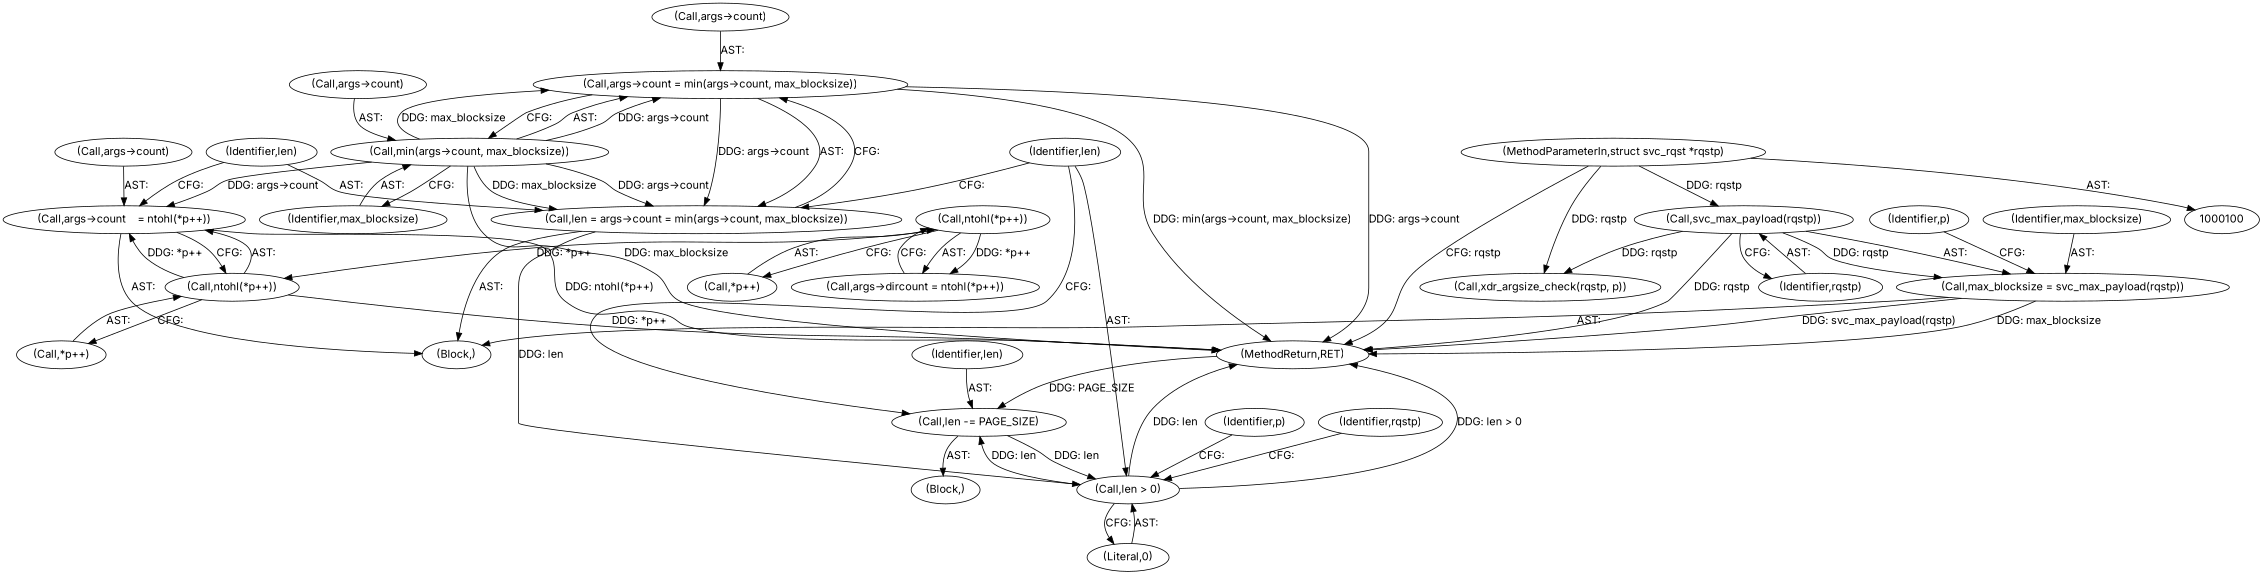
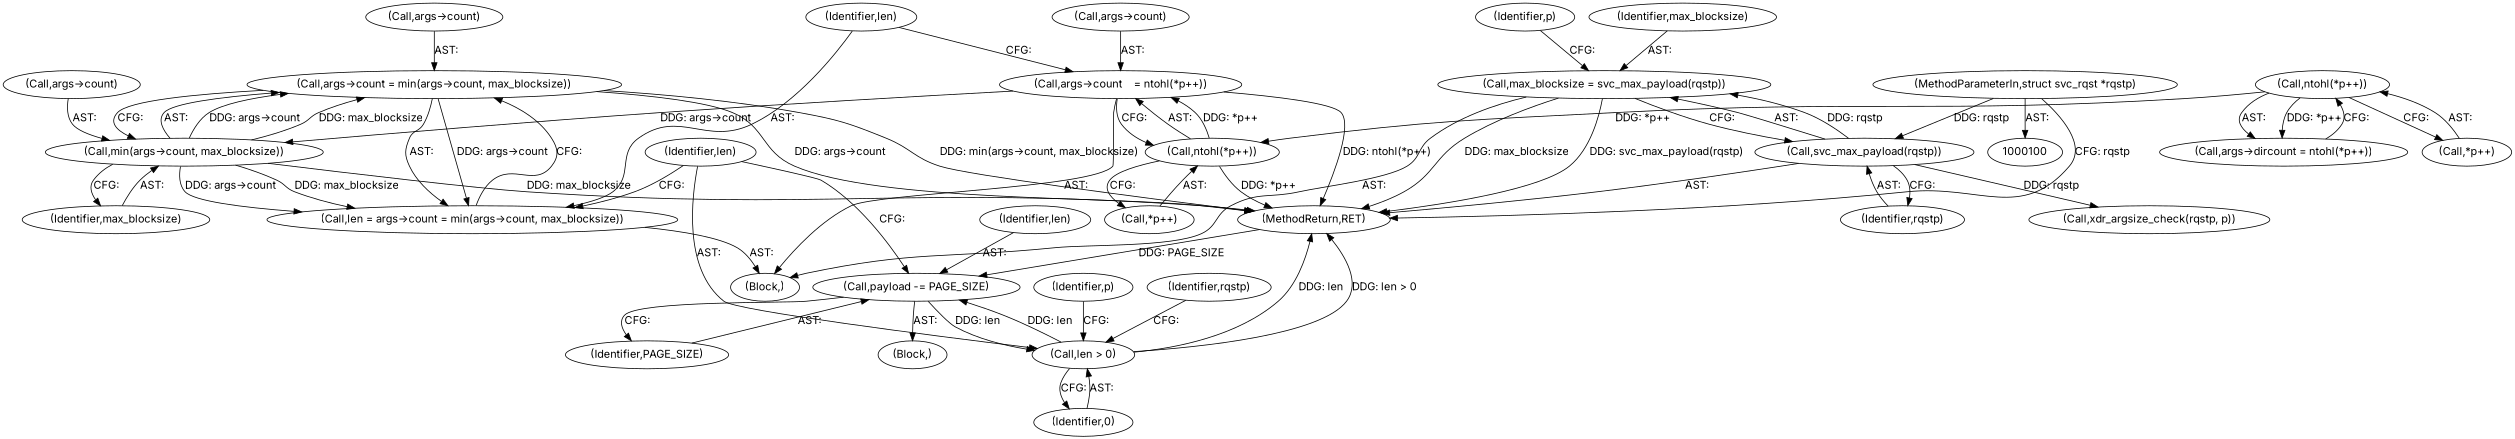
edge "(Call,max_blocksize = svc_max_payload(rqstp))" -> "(Call,svc_max_payload(rqstp))": added, label "CFG:"
edge "(Call,min(args->count, max_blocksize))" -> "(Call,args->count    = ntohl(*p++))": reversed
edge "(MethodParameterIn,struct svc_rqst *rqstp)" -> "(Call,xdr_argsize_check(rqstp, p))": removed, label "DDG: rqstp"
edge "(Call,svc_max_payload(rqstp))" -> "(MethodReturn,RET)": label "DDG: rqstp" -> "AST: "
node "(Identifier,PAGE_SIZE)": added
node "(Call,len -= PAGE_SIZE)": label "(Call,len -= PAGE_SIZE)" -> "(Call,payload -= PAGE_SIZE)"
edge "(Call,len = args->count = min(args->count, max_blocksize))" -> "(Call,len > 0)": removed, label "DDG: len"
node "(Literal,0)": label "(Literal,0)" -> "(Identifier,0)"
